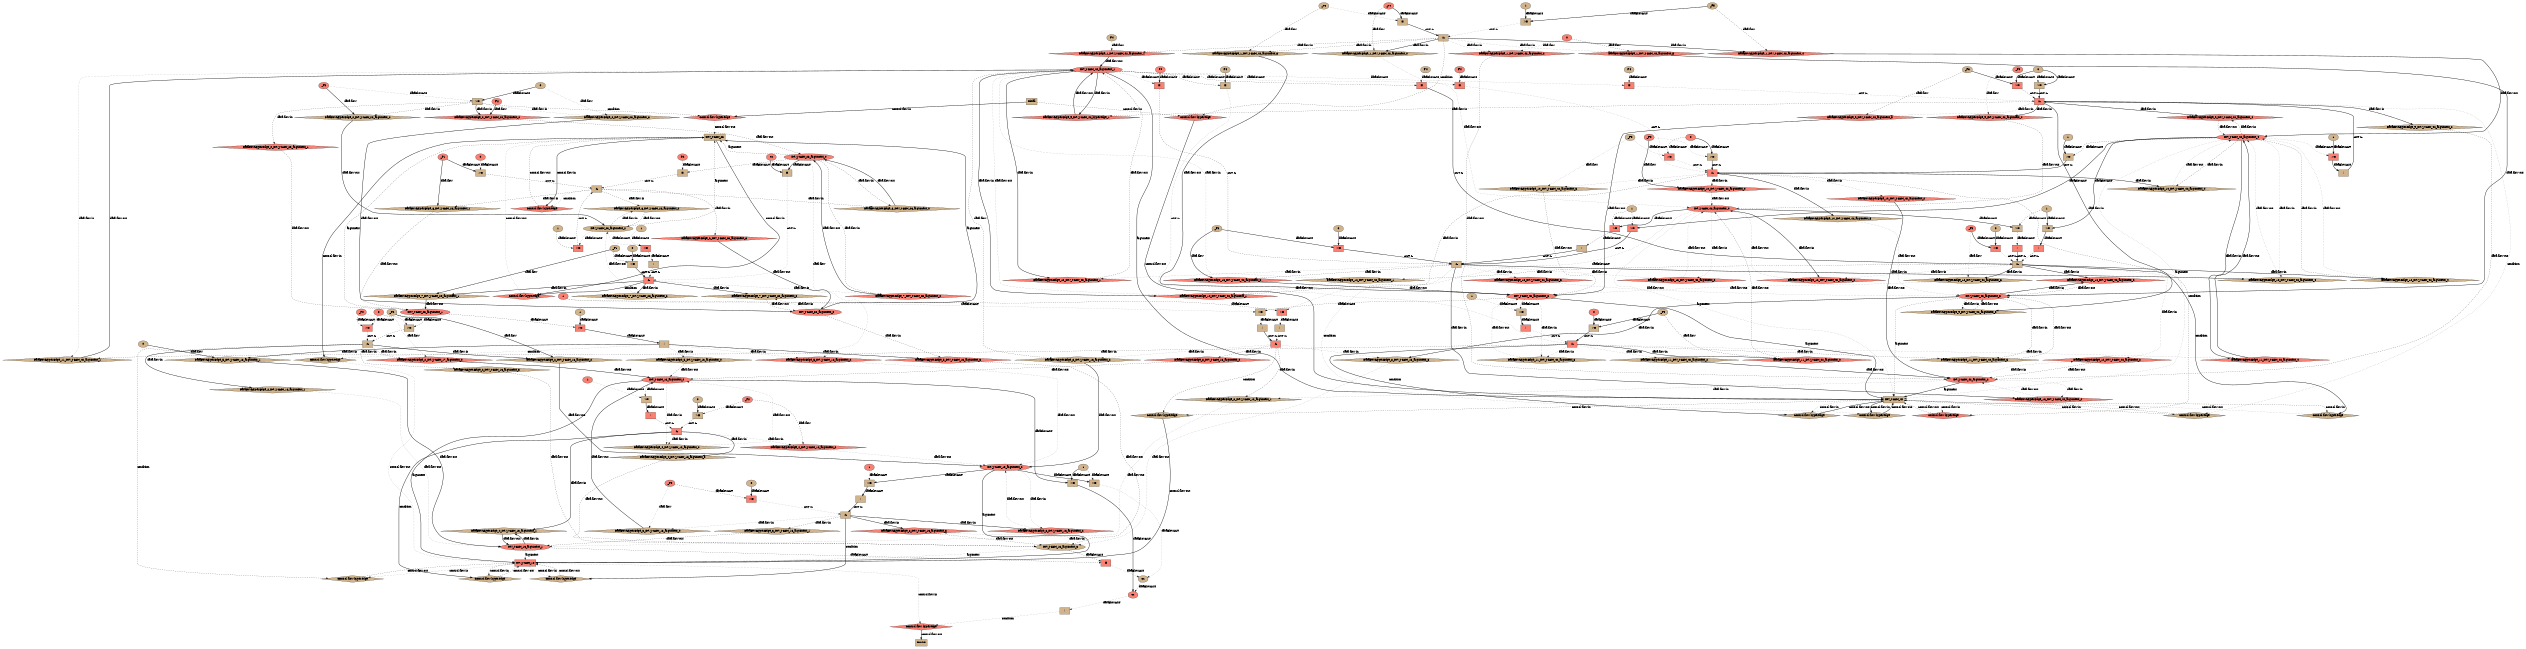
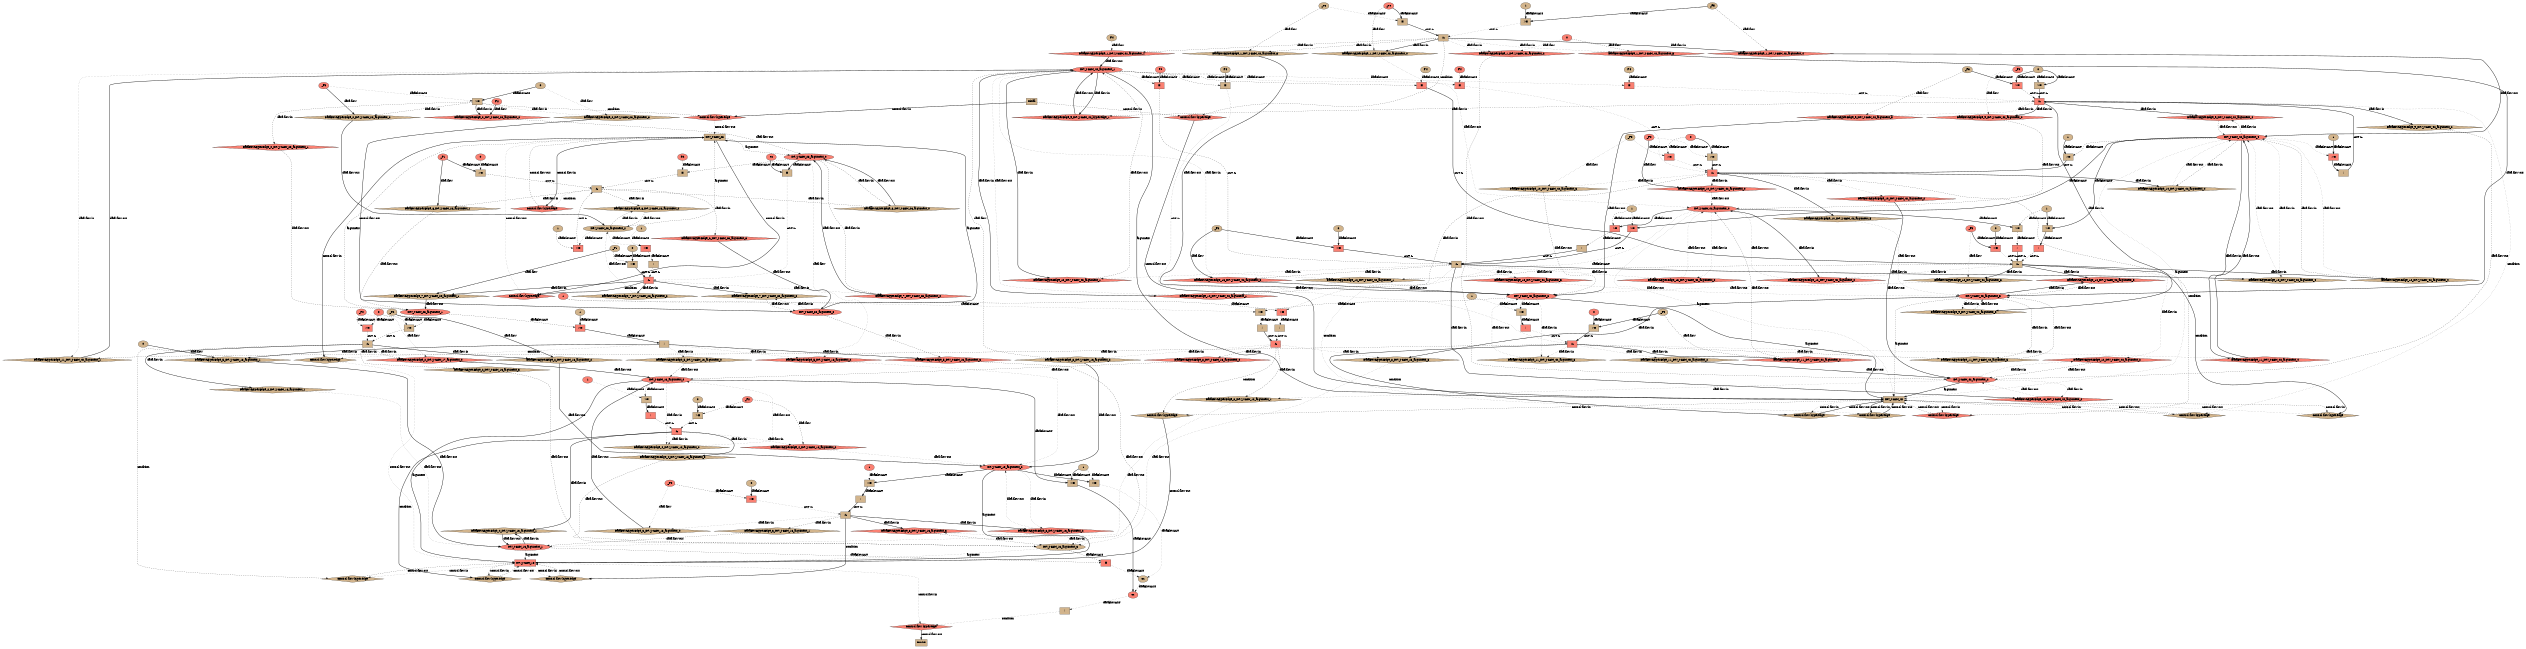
edge "INV_MAIN_23_argument_0" -> "INV_MAIN_23": reversed
edge "DataFowHyperEdge_0_INV_MAIN_23_argument_3" -> "INV_MAIN_23_argument_3": label "data flow out" -> "control flow out"
